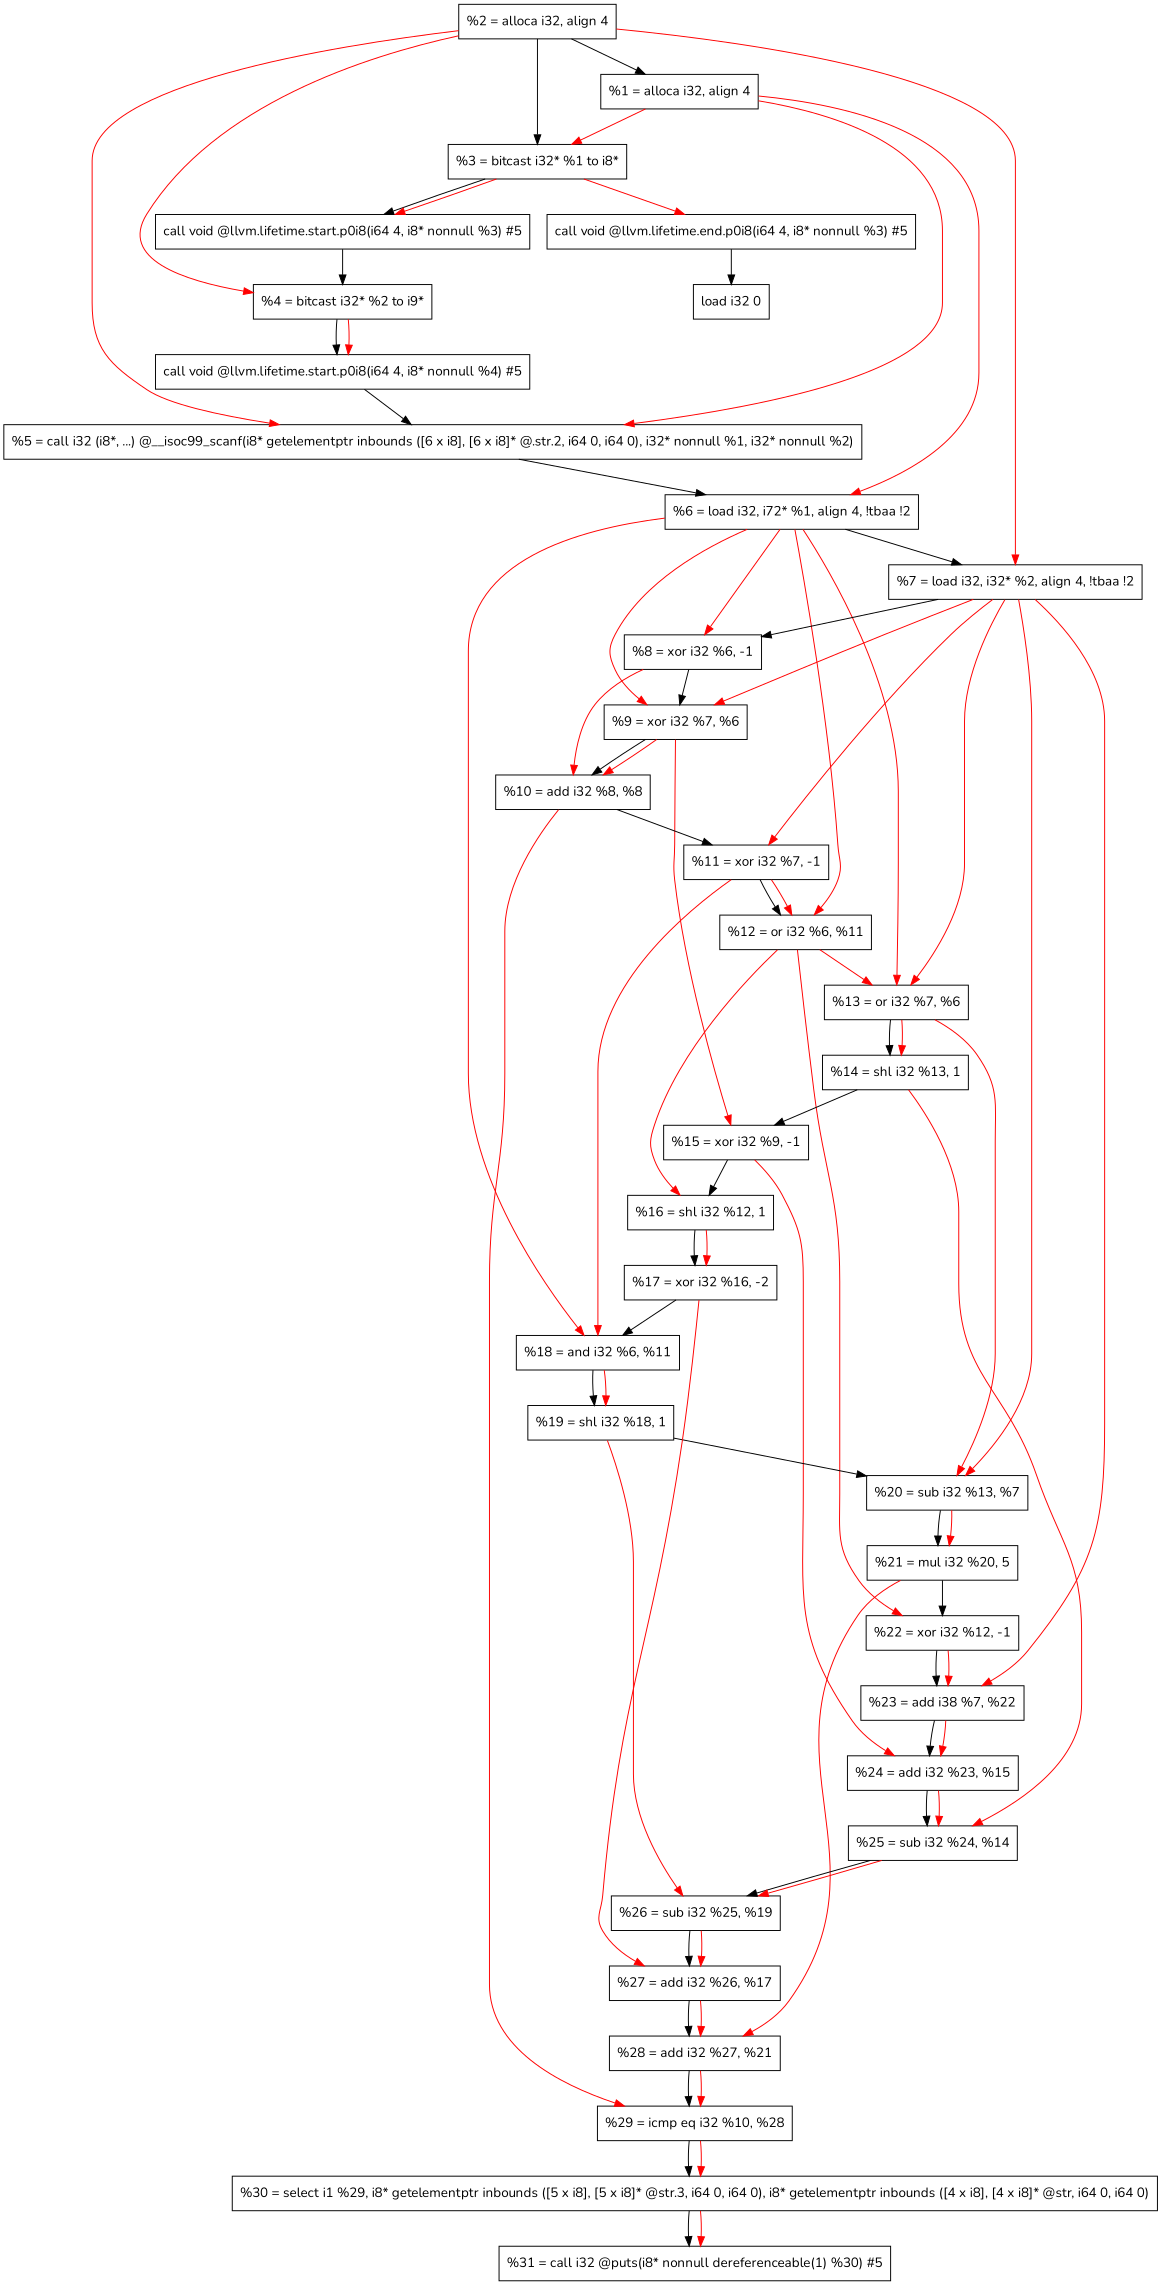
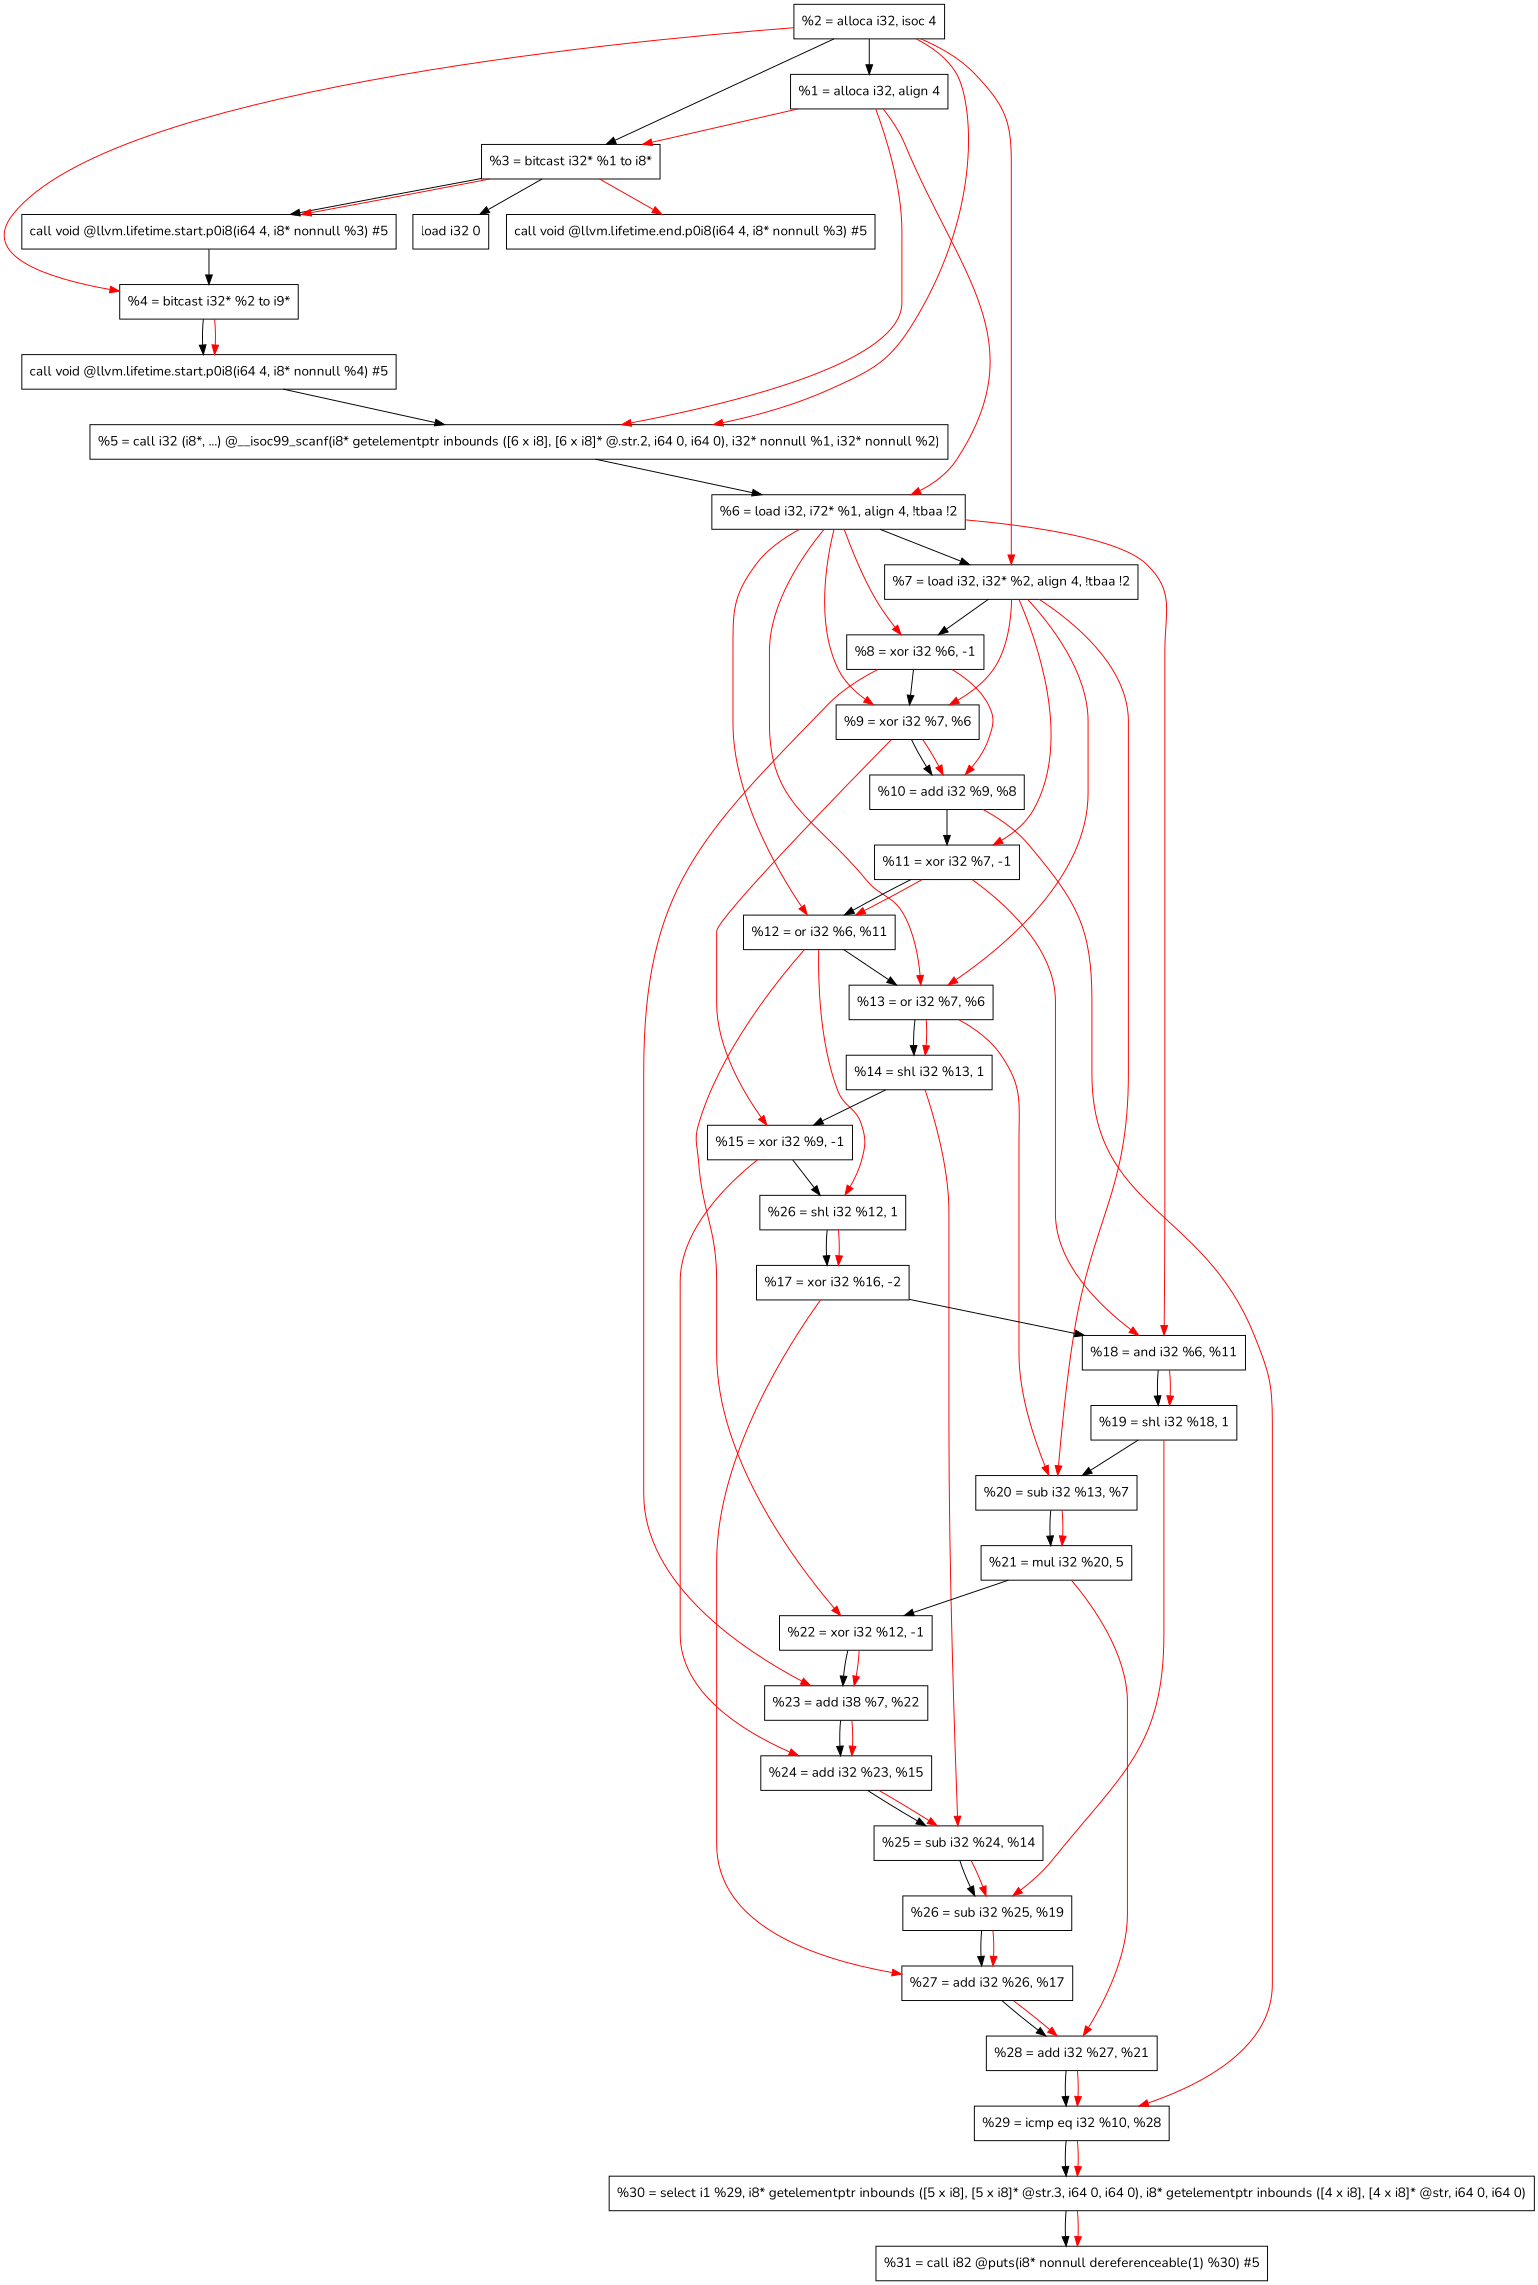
node "%2 = alloca i32, align 4": label "%2 = alloca i32, align 4" -> "%2 = alloca i32, isoc 4"
edge "call void @llvm.lifetime.end.p0i8(i64 4, i8* nonnull %3) #5" -> "load i32 0": now "%3 = bitcast i32* %1 to i8*" -> "load i32 0"
node "%10 = add i32 %8, %8": label "%10 = add i32 %8, %8" -> "%10 = add i32 %9, %8"
edge "%12 = or i32 %6, %11" -> "%13 = or i32 %7, %6": color red -> black
edge "%7 = load i32, i32* %2, align 4, !tbaa !2" -> "%23 = add i38 %7, %22": now "%8 = xor i32 %6, -1" -> "%23 = add i38 %7, %22"
node "%16 = shl i32 %12, 1": label "%16 = shl i32 %12, 1" -> "%26 = shl i32 %12, 1"
node "%31 = call i32 @puts(i8* nonnull dereferenceable(1) %30) #5": label "%31 = call i32 @puts(i8* nonnull dereferenceable(1) %30) #5" -> "%31 = call i82 @puts(i8* nonnull dereferenceable(1) %30) #5"
